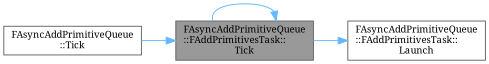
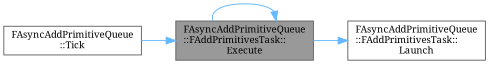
node "FAsyncAddPrimitiveQueue ::FAddPrimitivesTask:: Tick": label "FAsyncAddPrimitiveQueue ::FAddPrimitivesTask:: Tick" -> "FAsyncAddPrimitiveQueue ::FAddPrimitivesTask:: Execute"
